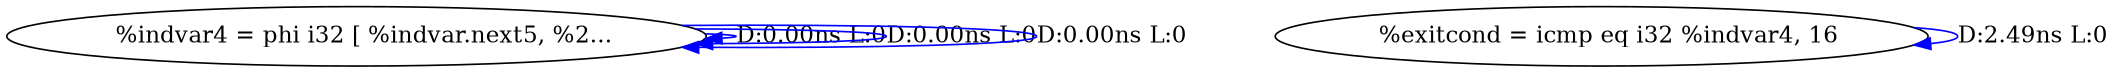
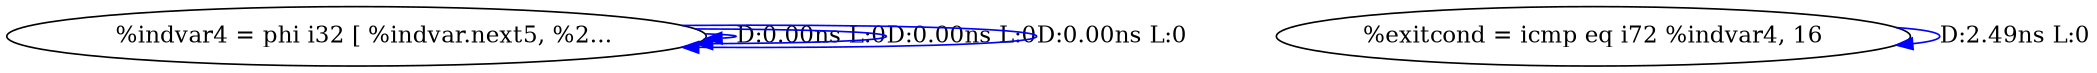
node "%exitcond = icmp eq i32 %indvar4, 16": label "%exitcond = icmp eq i32 %indvar4, 16" -> "%exitcond = icmp eq i72 %indvar4, 16"
